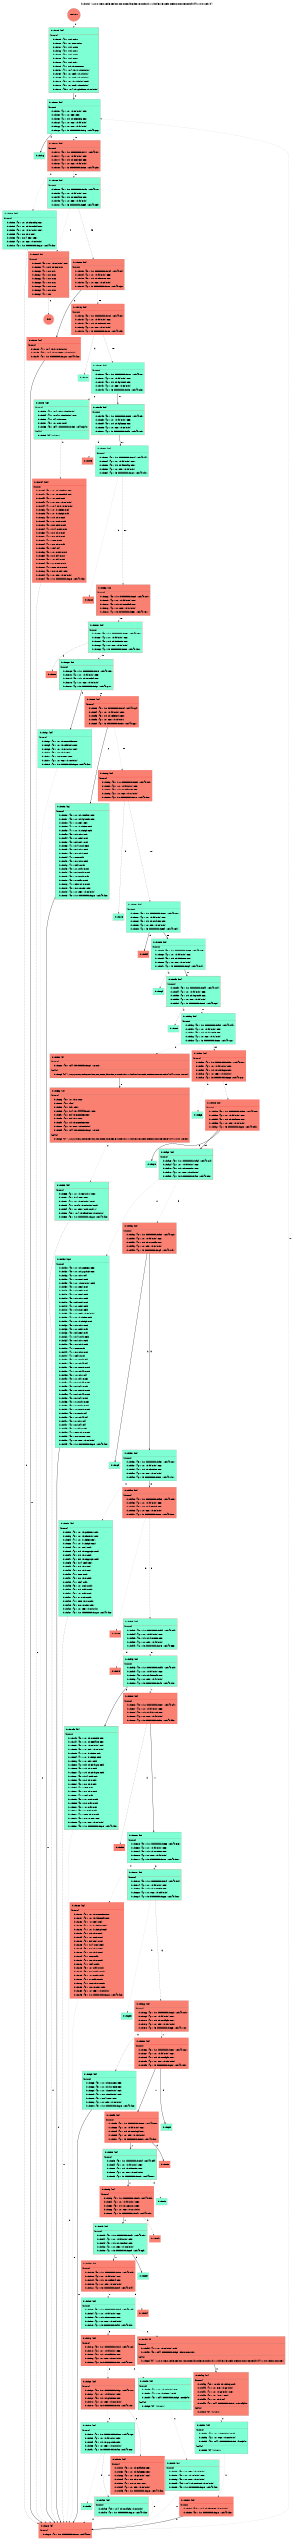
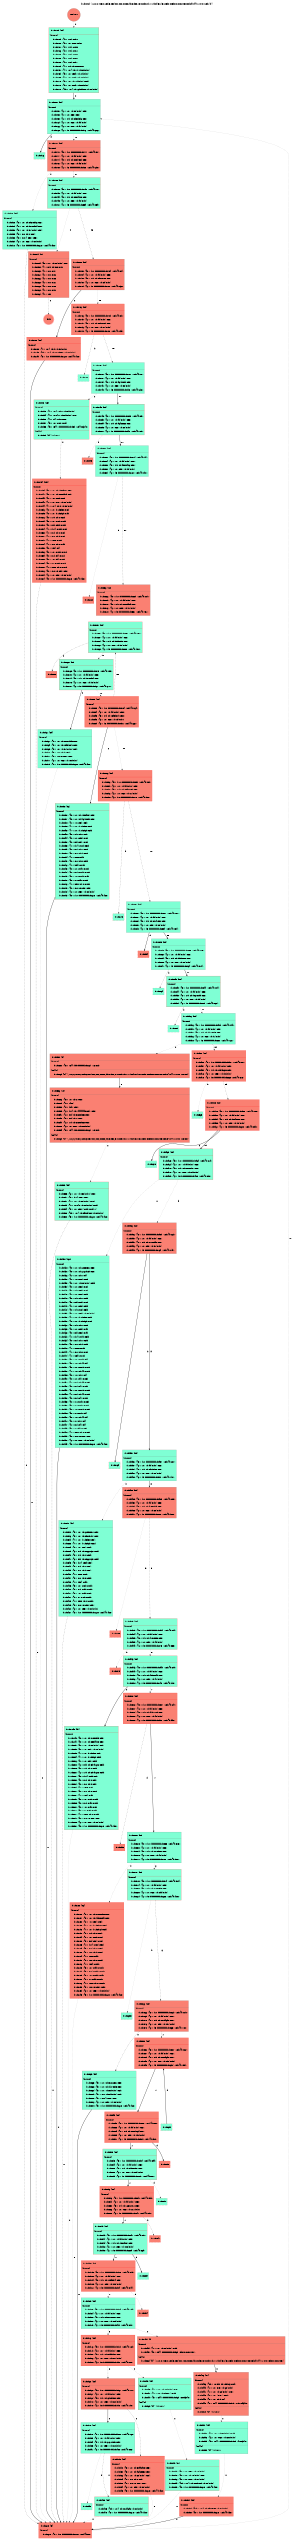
edge "0x401836 [28]" -> "0x401852 [28]": now "0x40188a [28]" -> "0x401852 [28]"
edge "0x401a82 [28]" -> "0x40260d": reversed
edge "0x401b62 [28]" -> "0x401b7e [28]": style dotted -> bold
